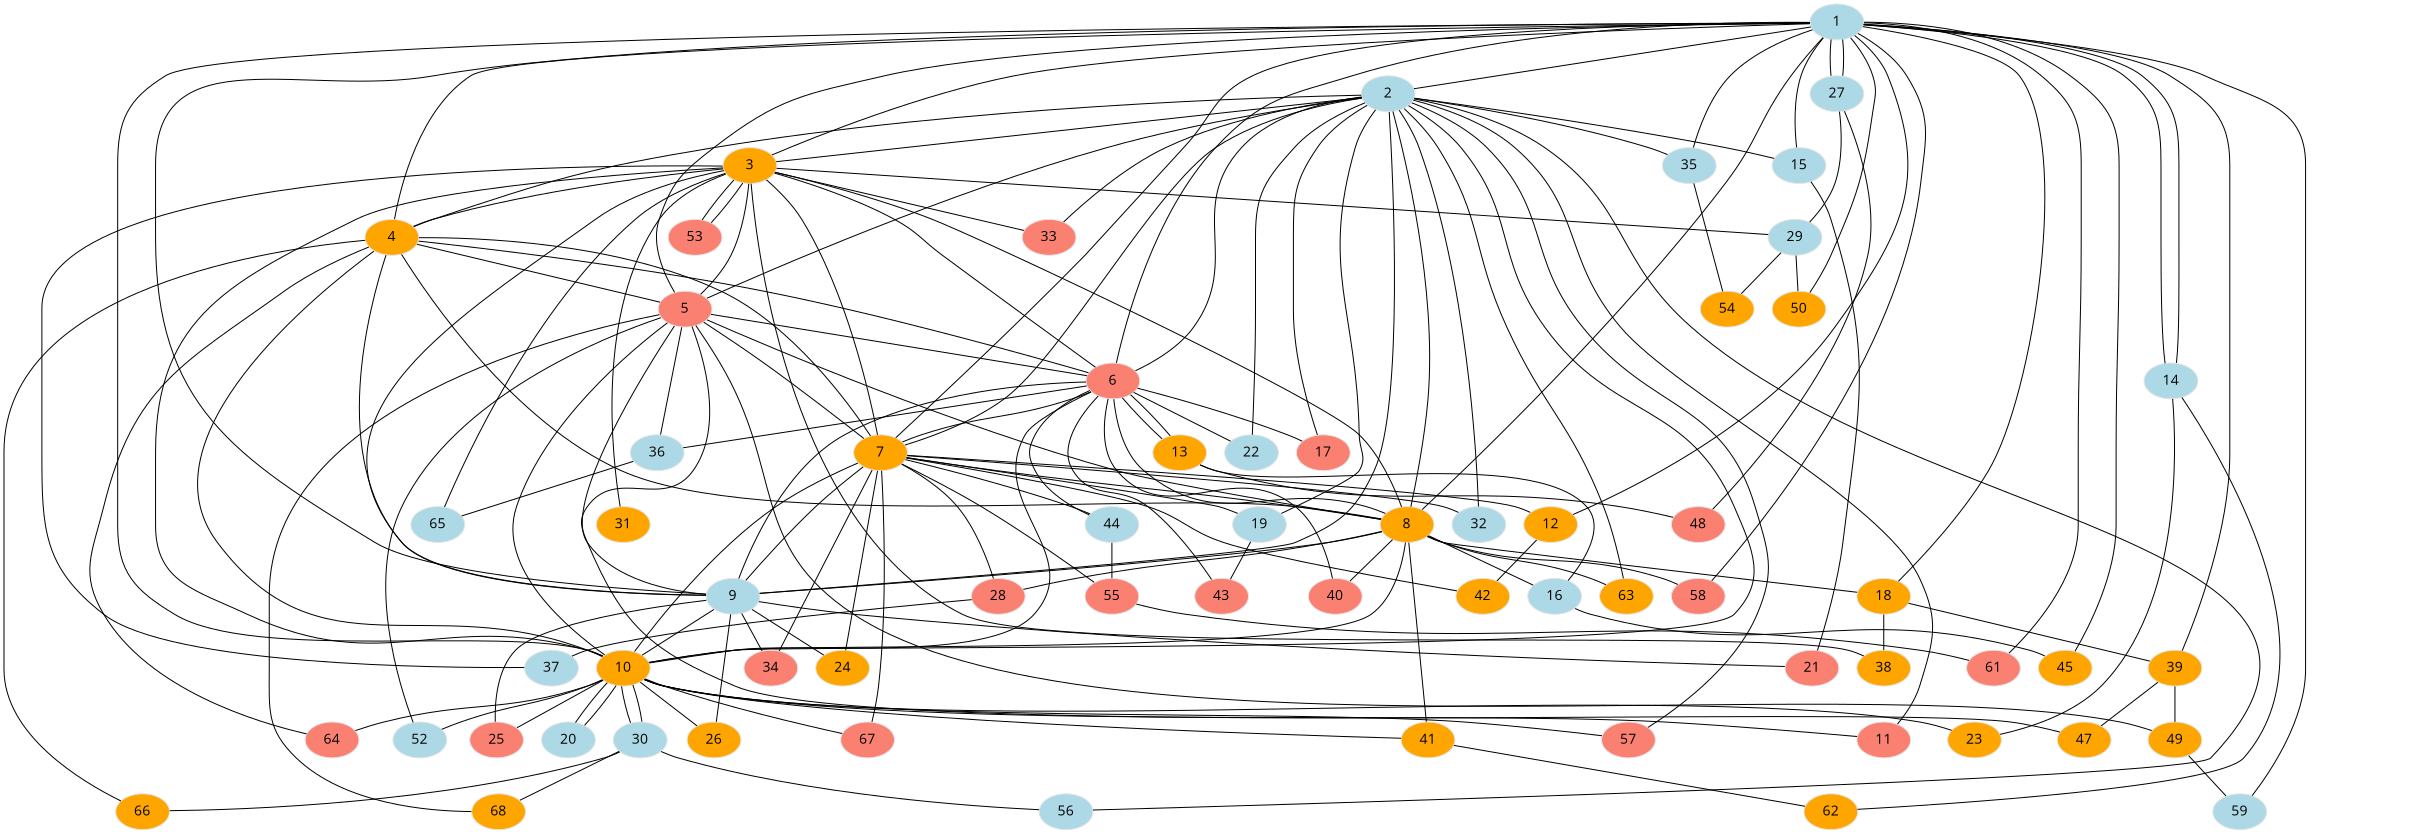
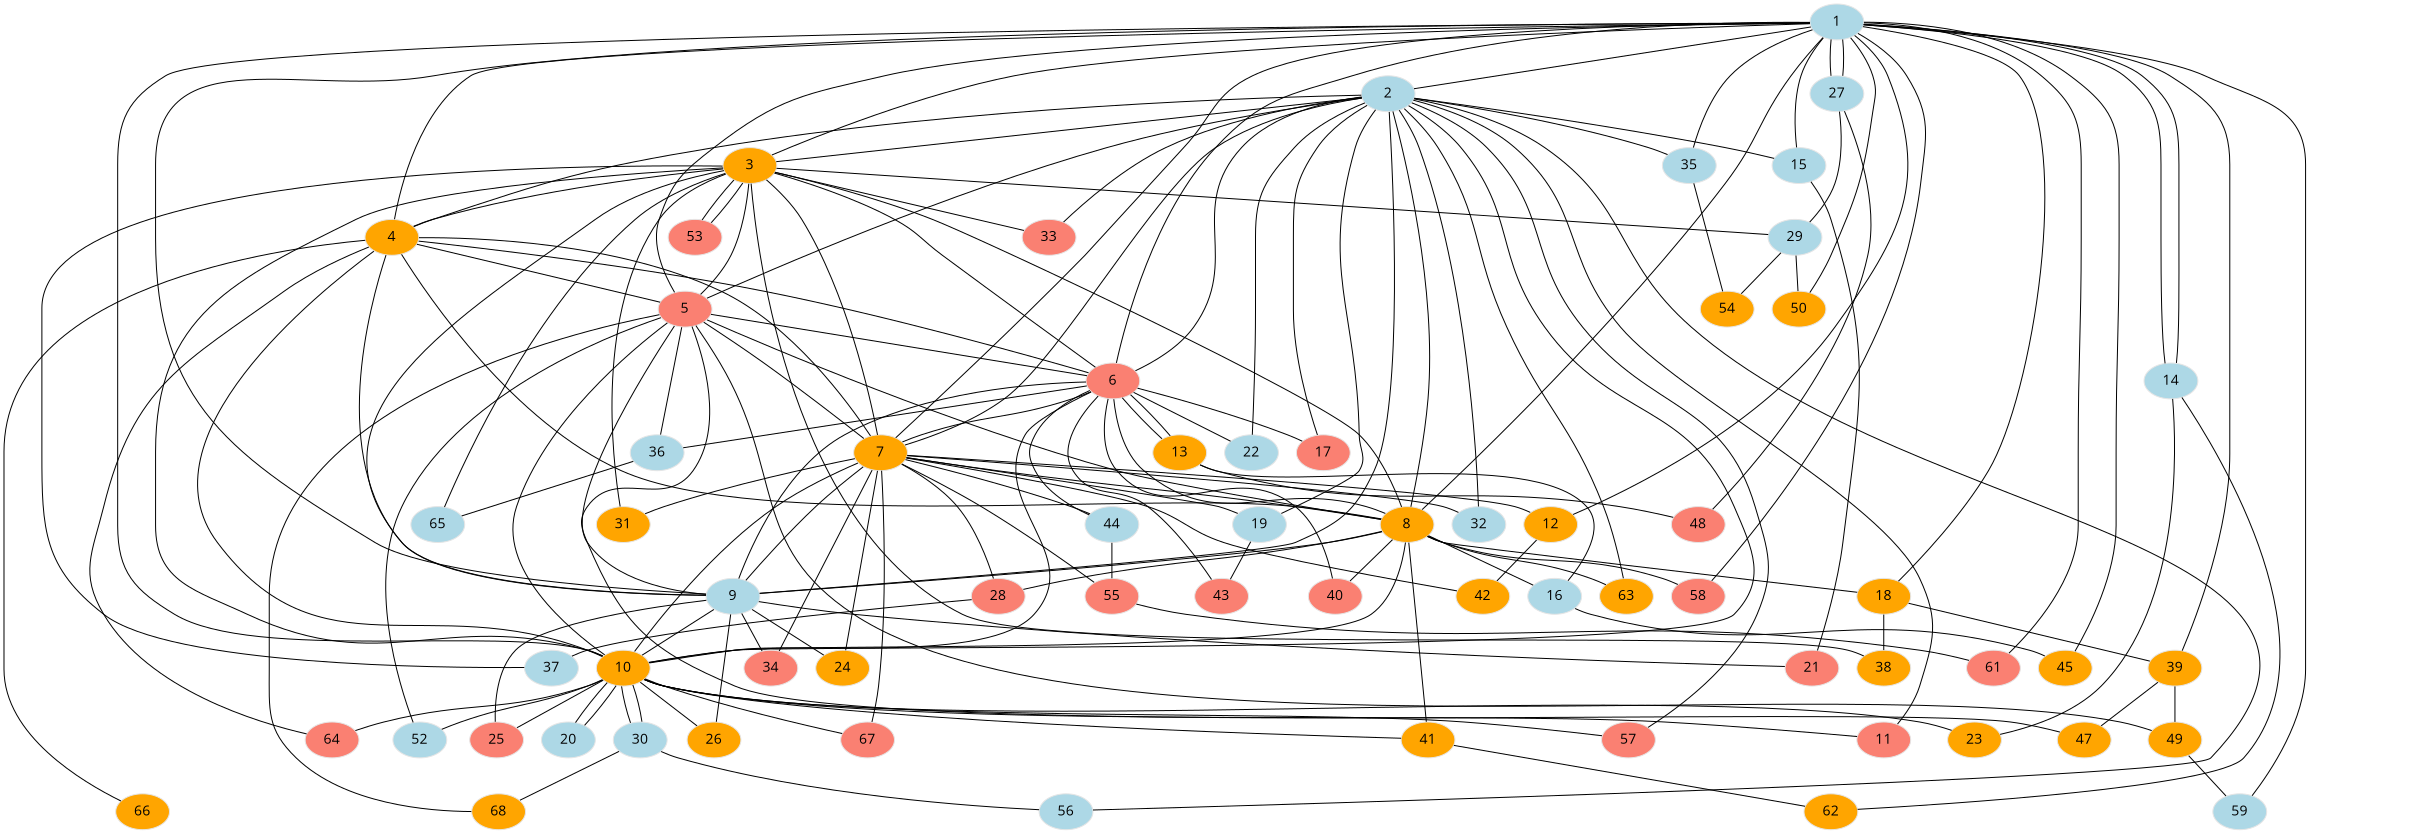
edge "7" -- "31": added
edge "30" -- "66": removed
